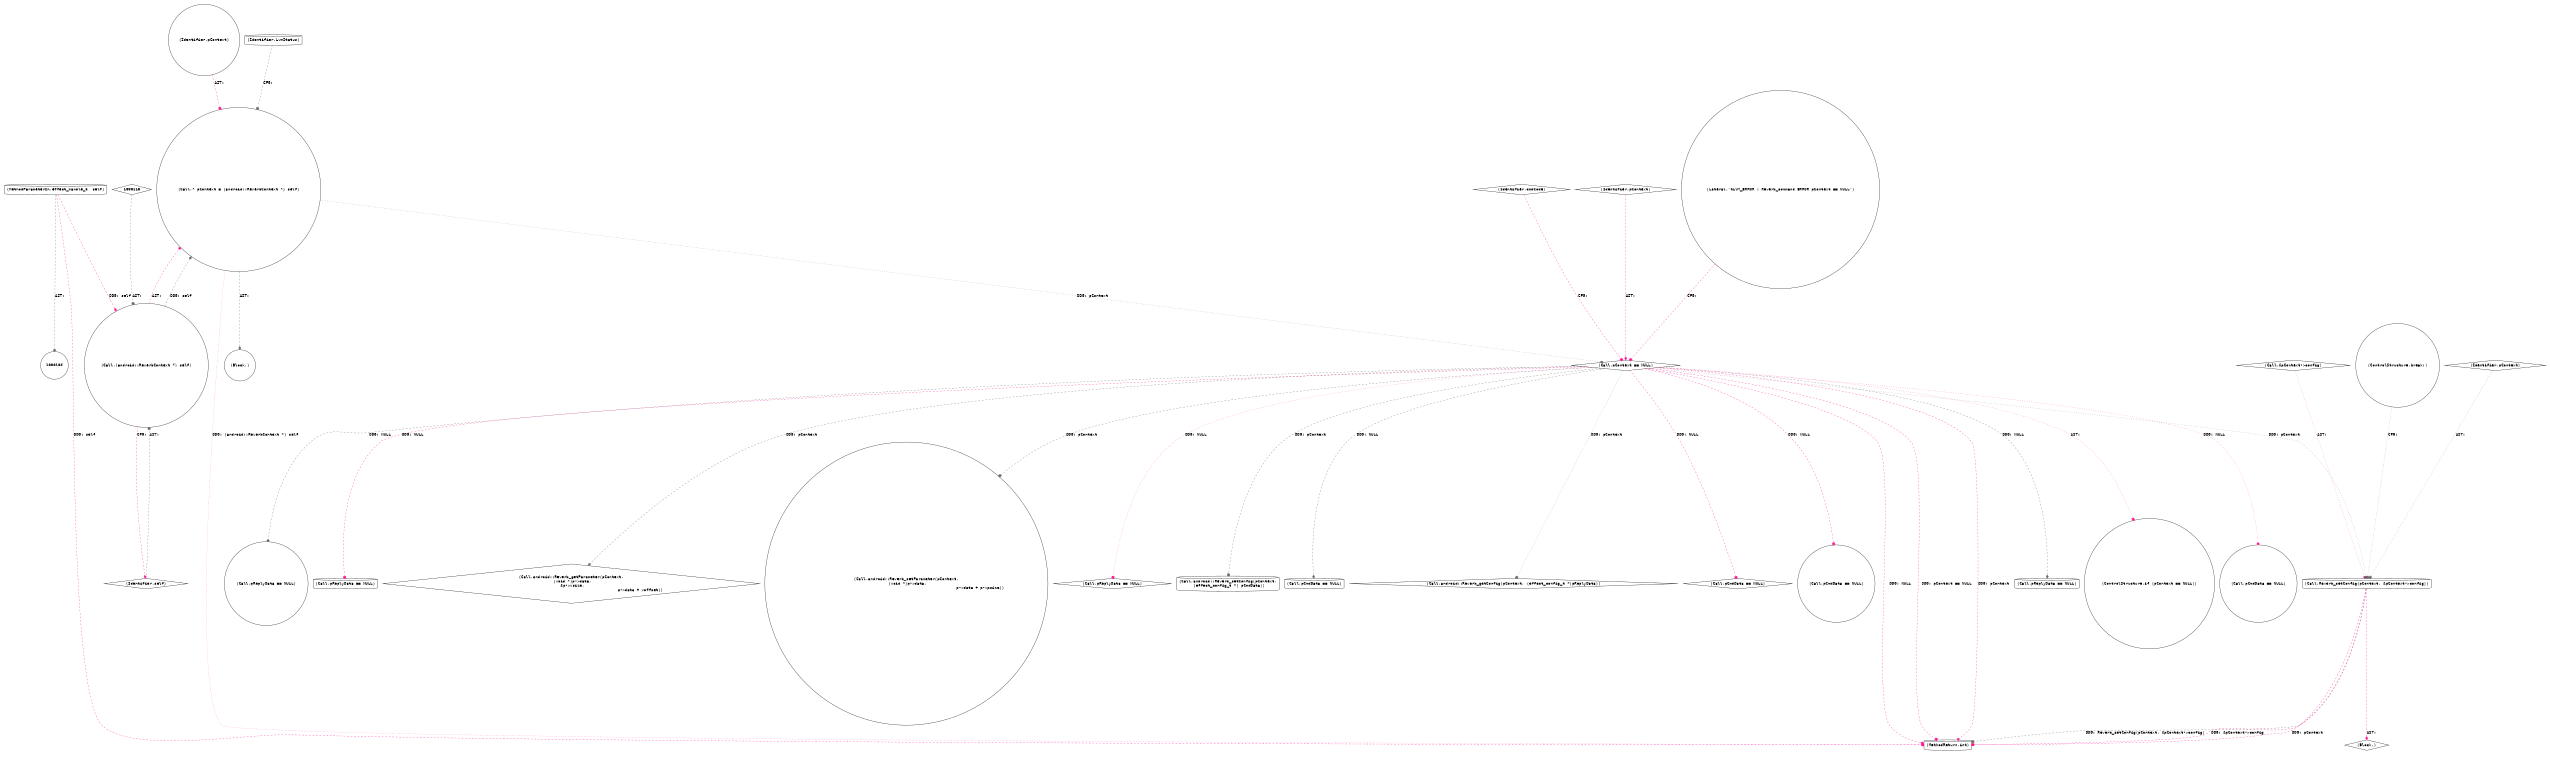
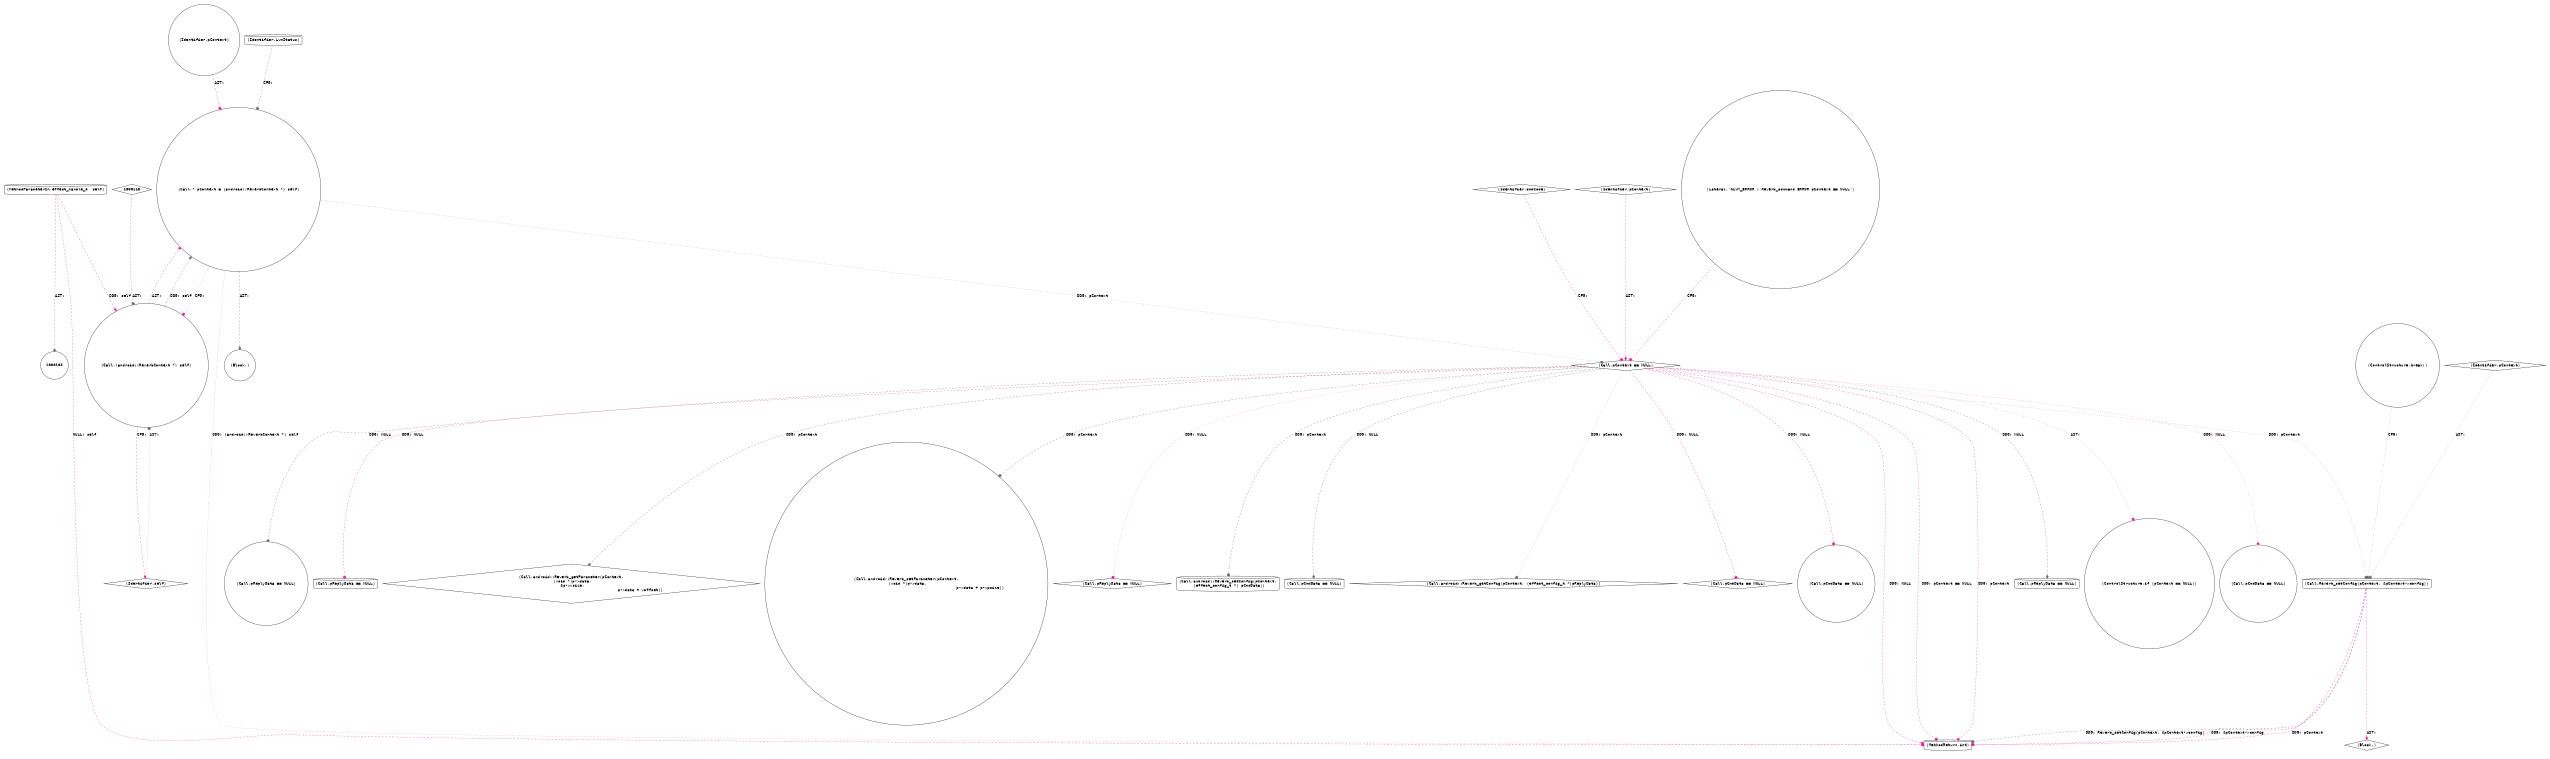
edge "(Call,* pContext = (android::ReverbContext *) self)" -> "(Call,(android::ReverbContext *) self)": added, label "CFG:"
node "(Call,&pContext->config)": removed
edge "(MethodParameterIn,effect_handle_t  self)" -> "(MethodReturn,int)": label "DDG: self" -> "NULL: self"
edge "(Identifier,self)" -> "(Call,(android::ReverbContext *) self)": style dashed -> dotted
